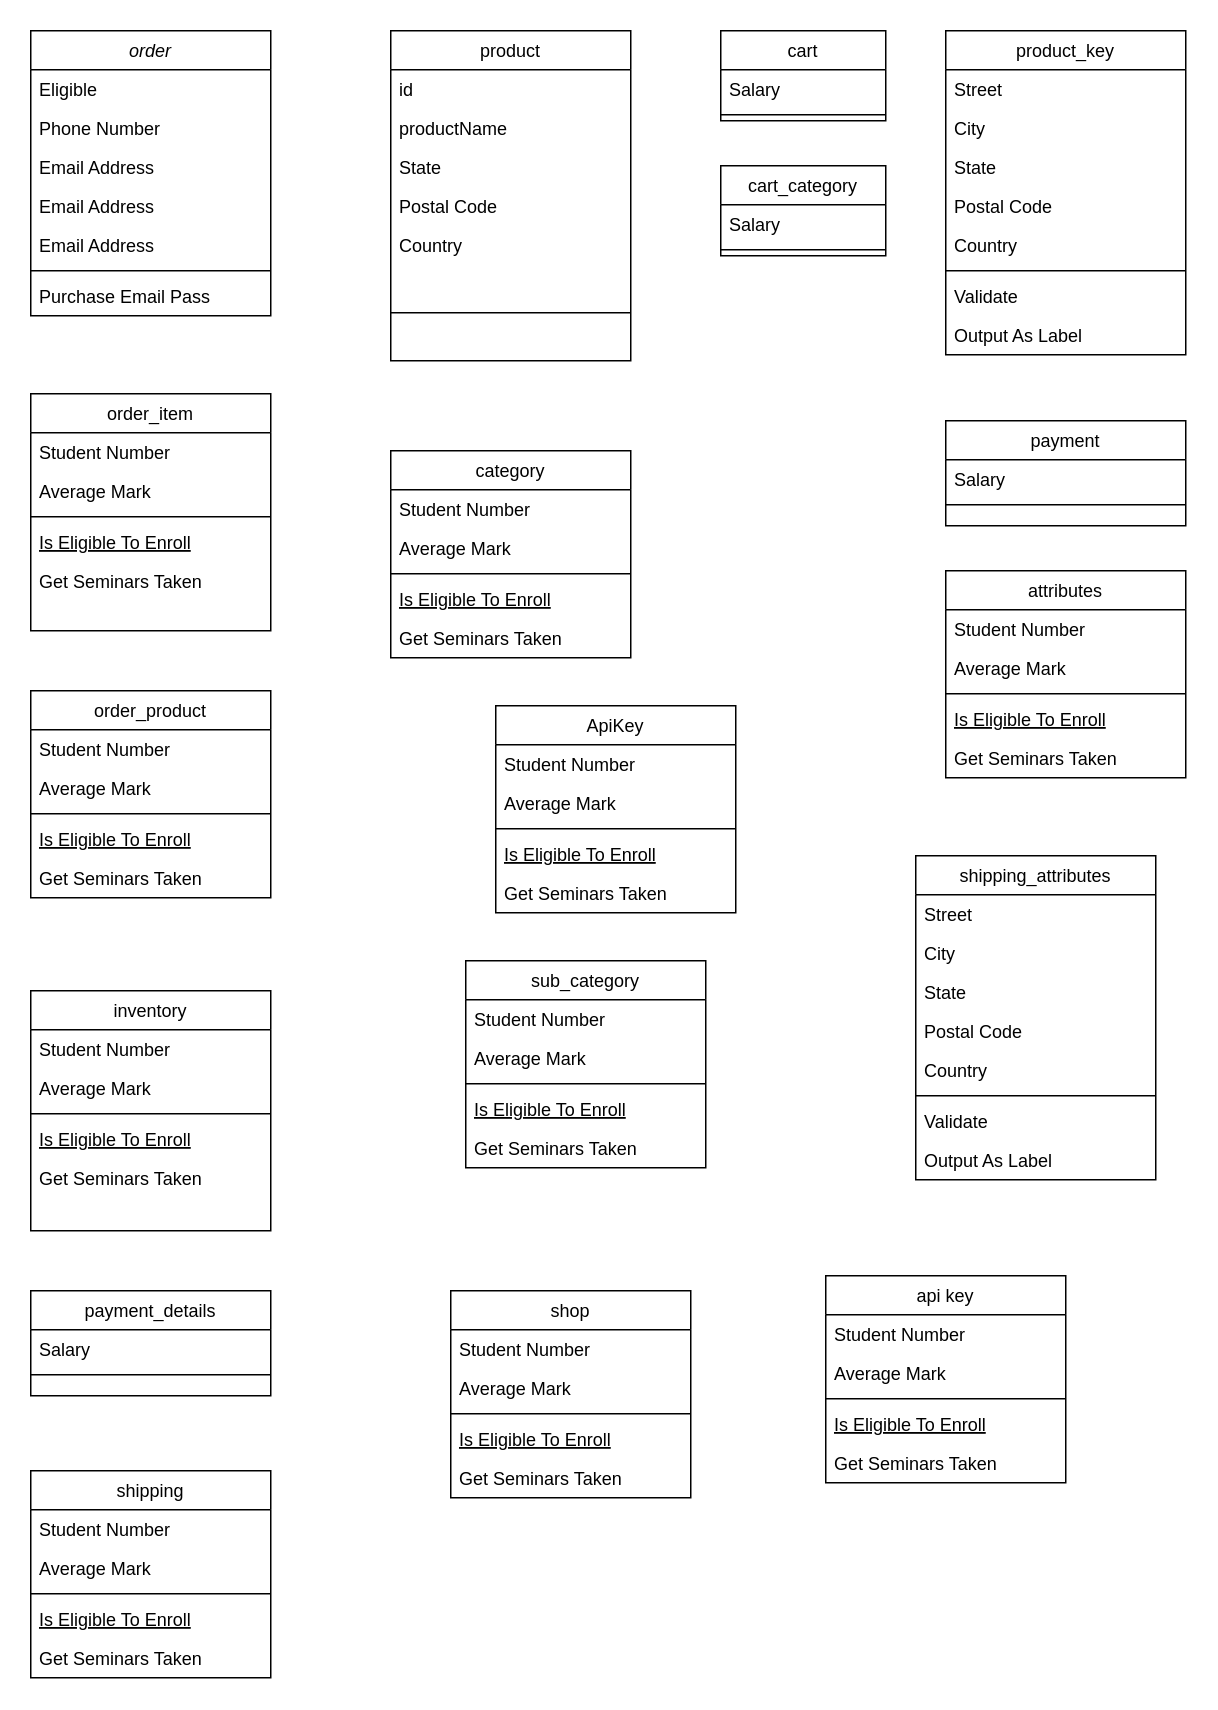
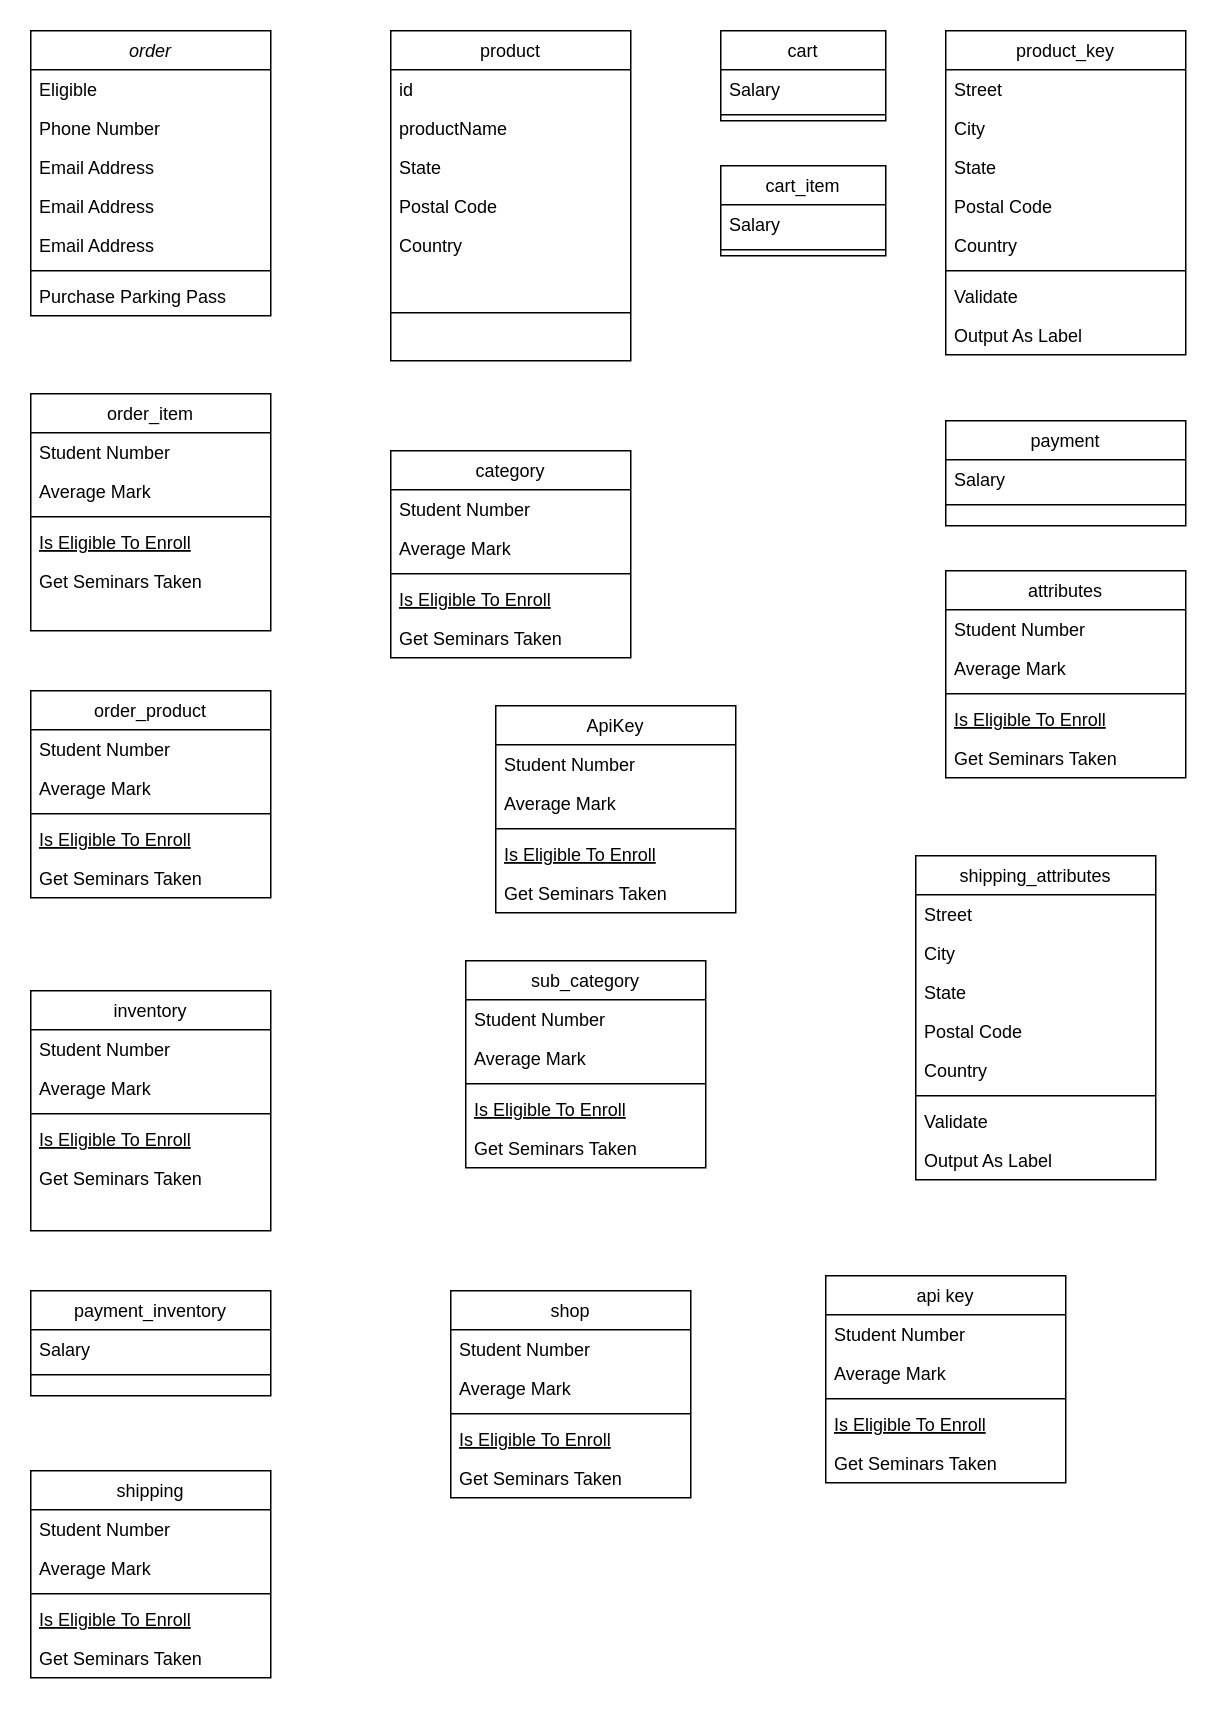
node "cart_category": label "cart_category" -> "cart_item"
node "Purchase Email Pass": label "Purchase Email Pass" -> "Purchase Parking Pass"
node "payment_details": label "payment_details" -> "payment_inventory"
